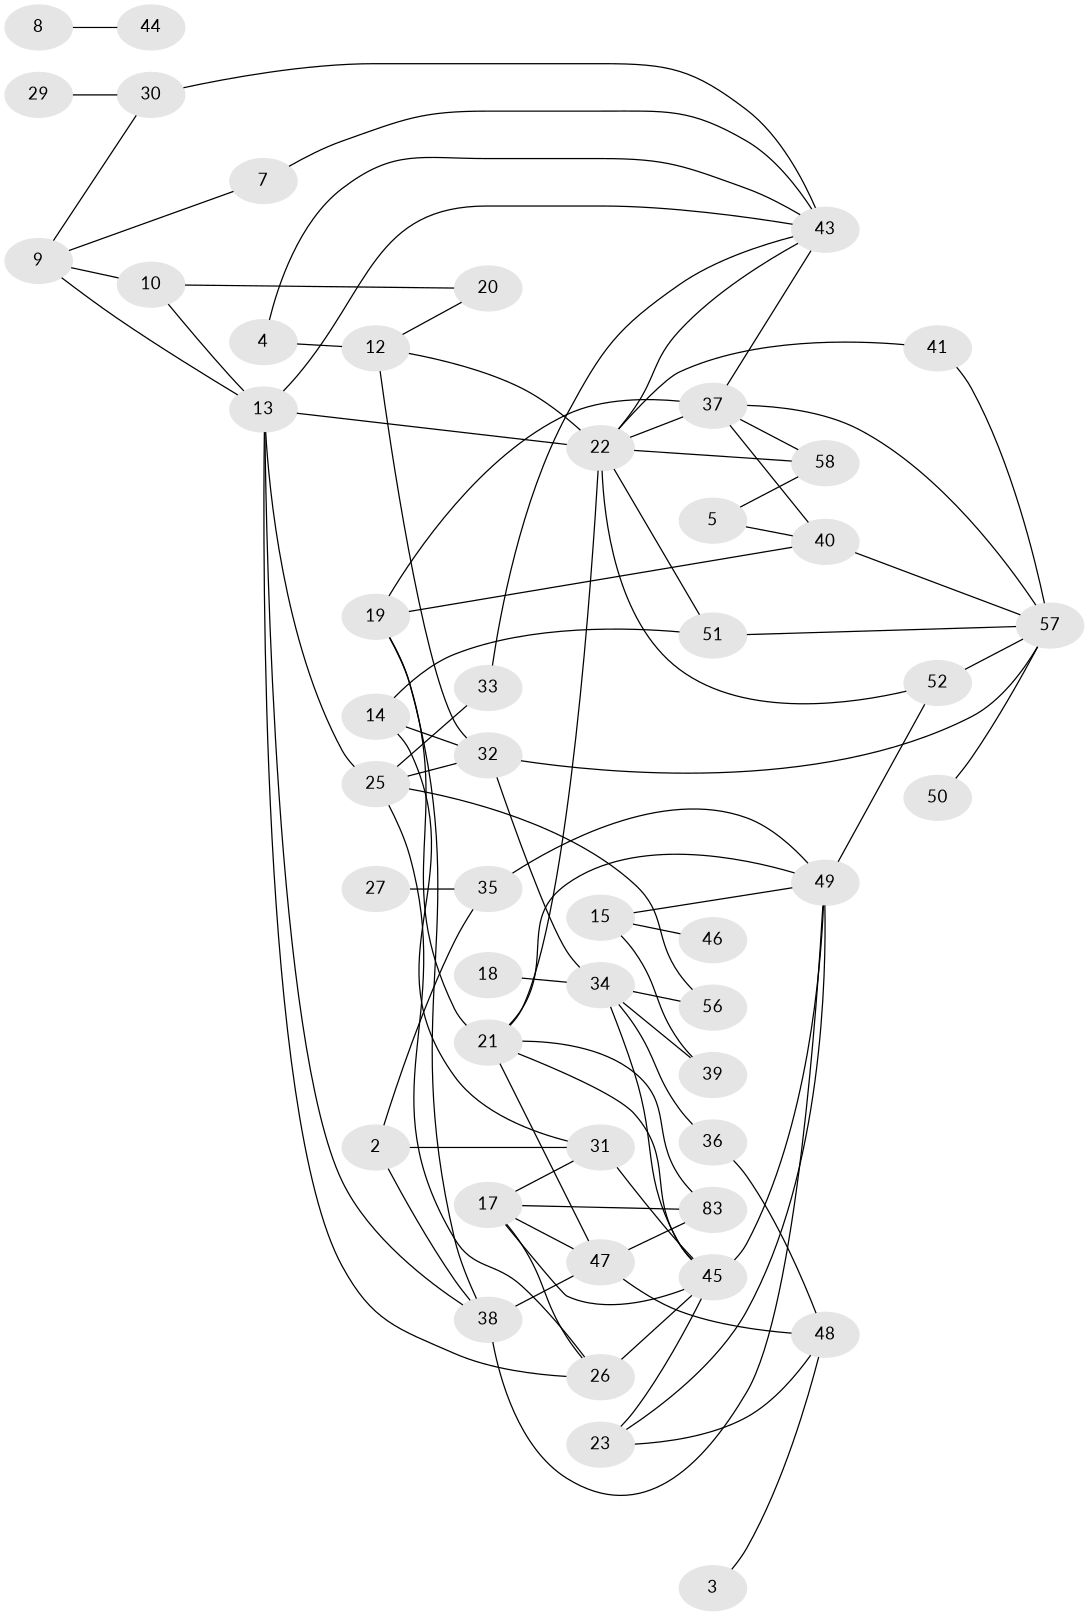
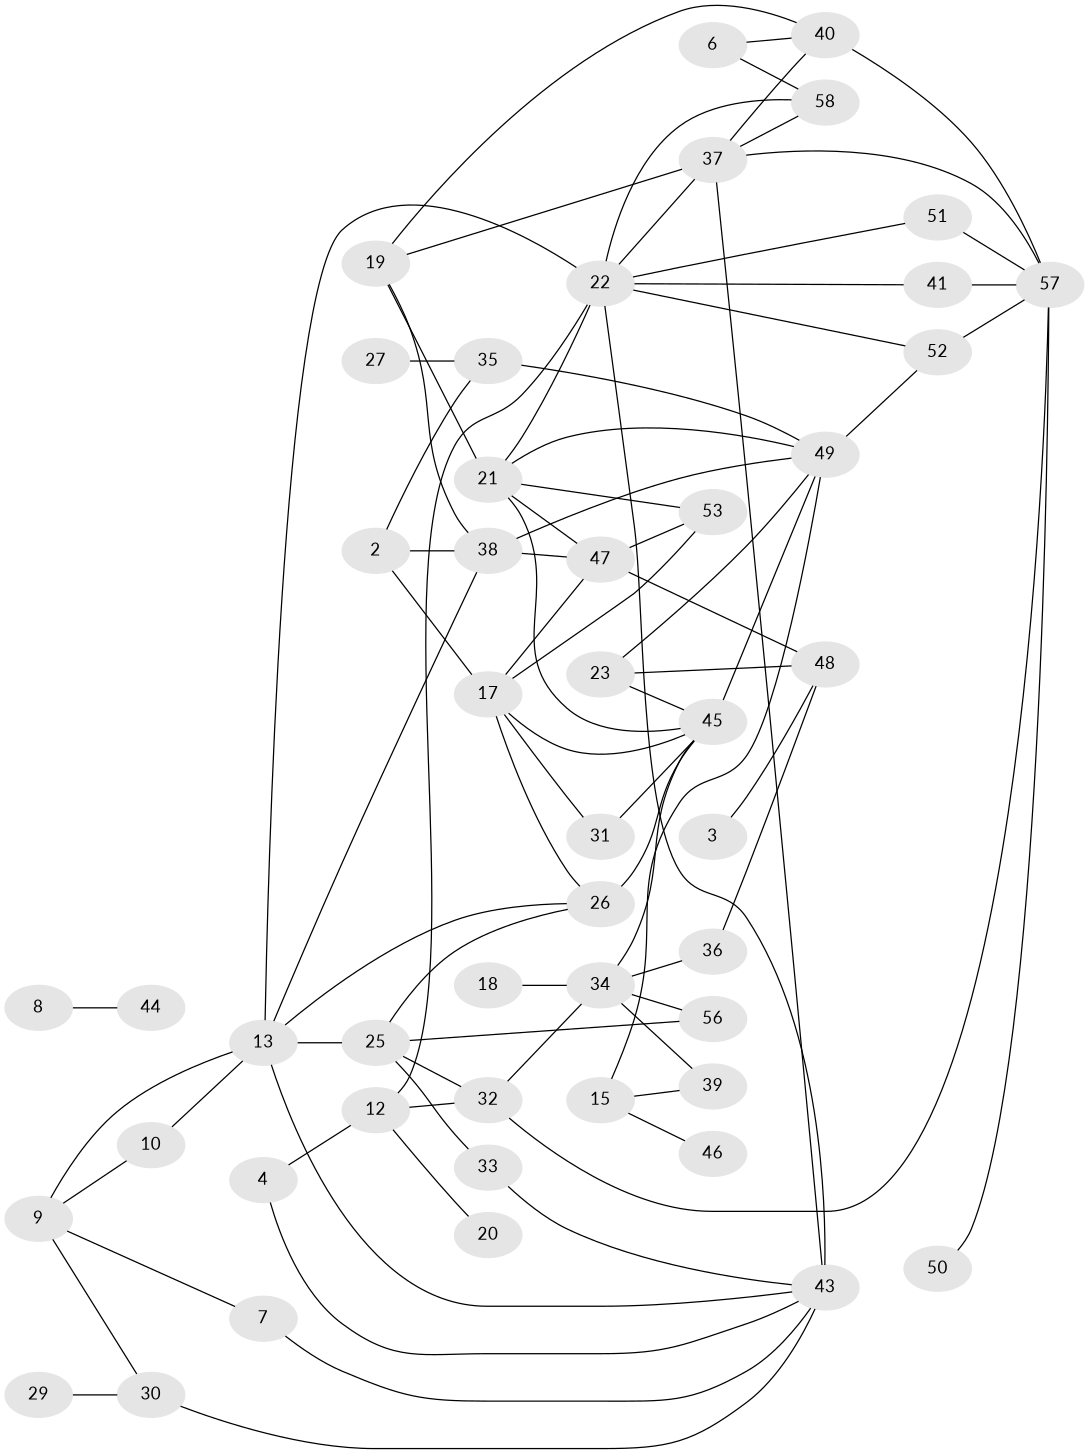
edge "10" -- "20": removed
node "5": label "5" -> "6"
node "14": removed
edge "2" -- "31": now "2" -- "17"
node "83": label "83" -> "53"
